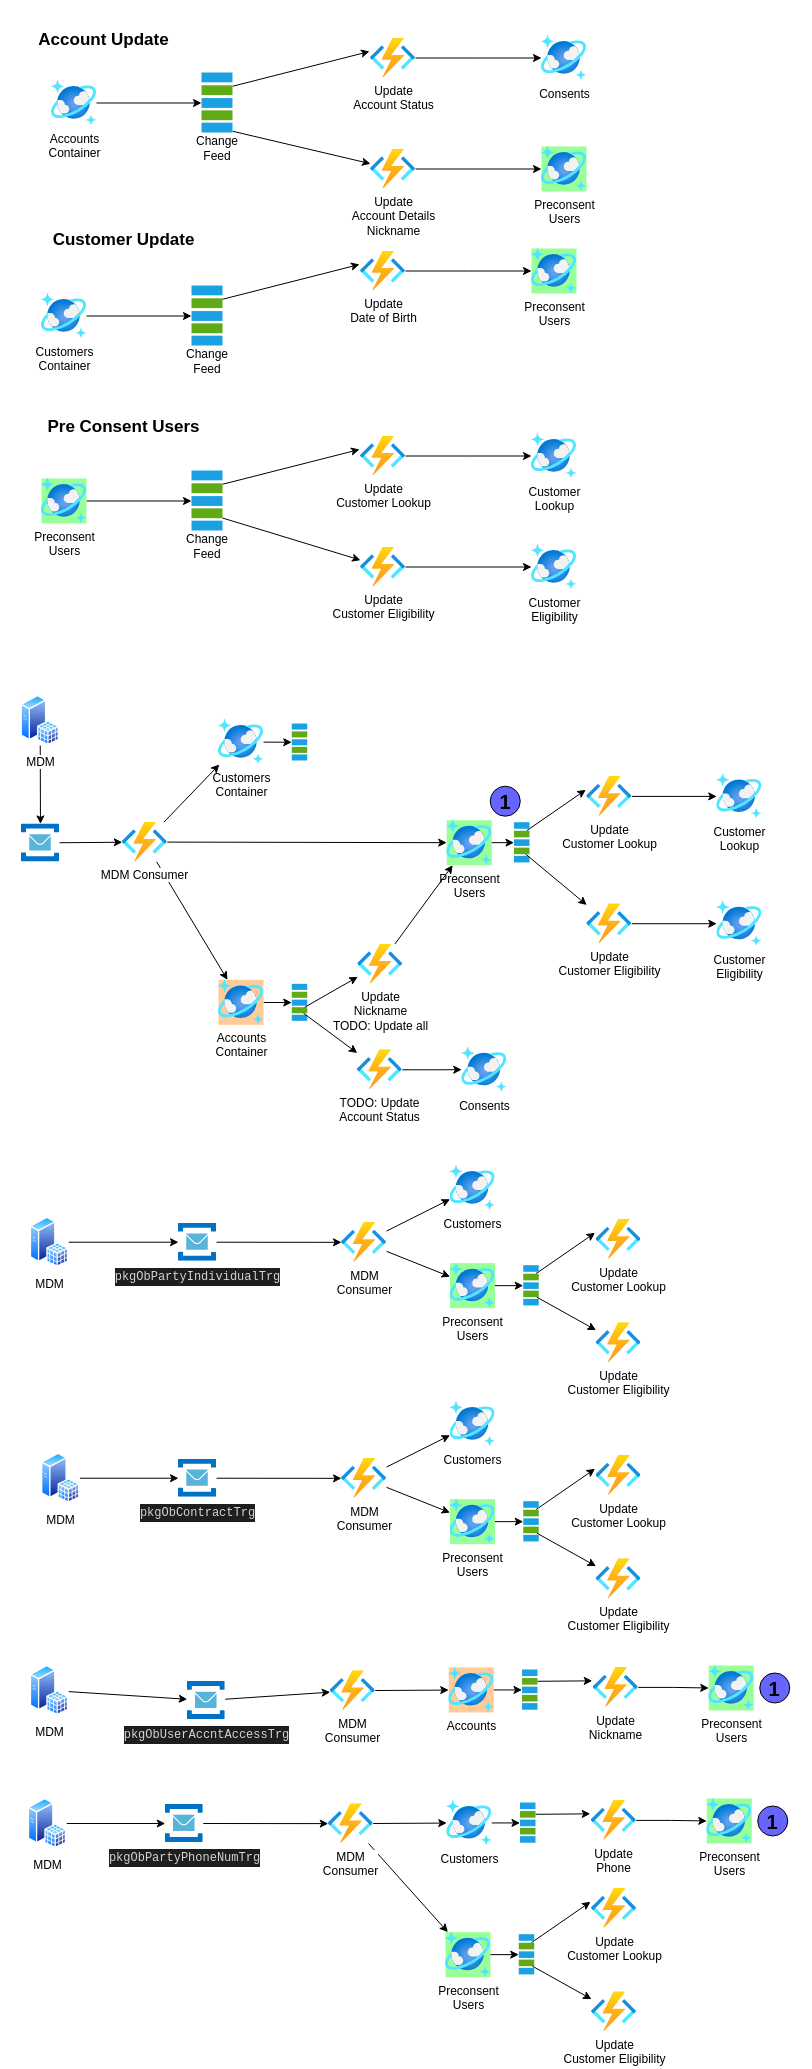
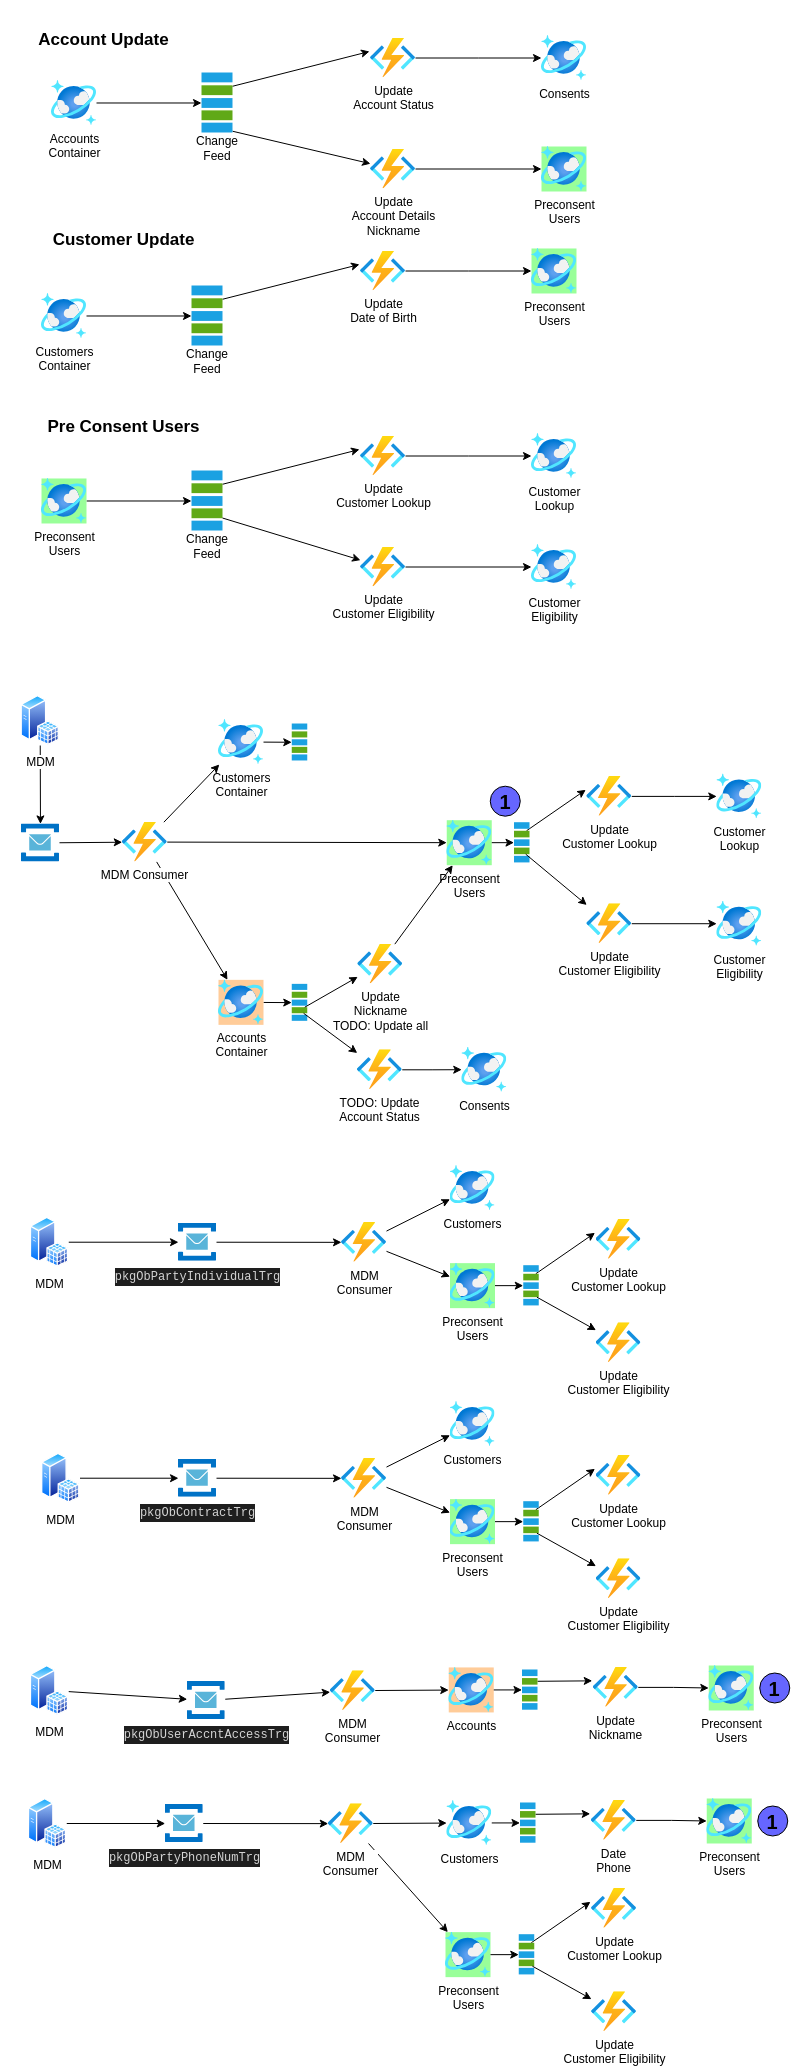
node "Update Phone": label "Update Phone" -> "Date Phone"
